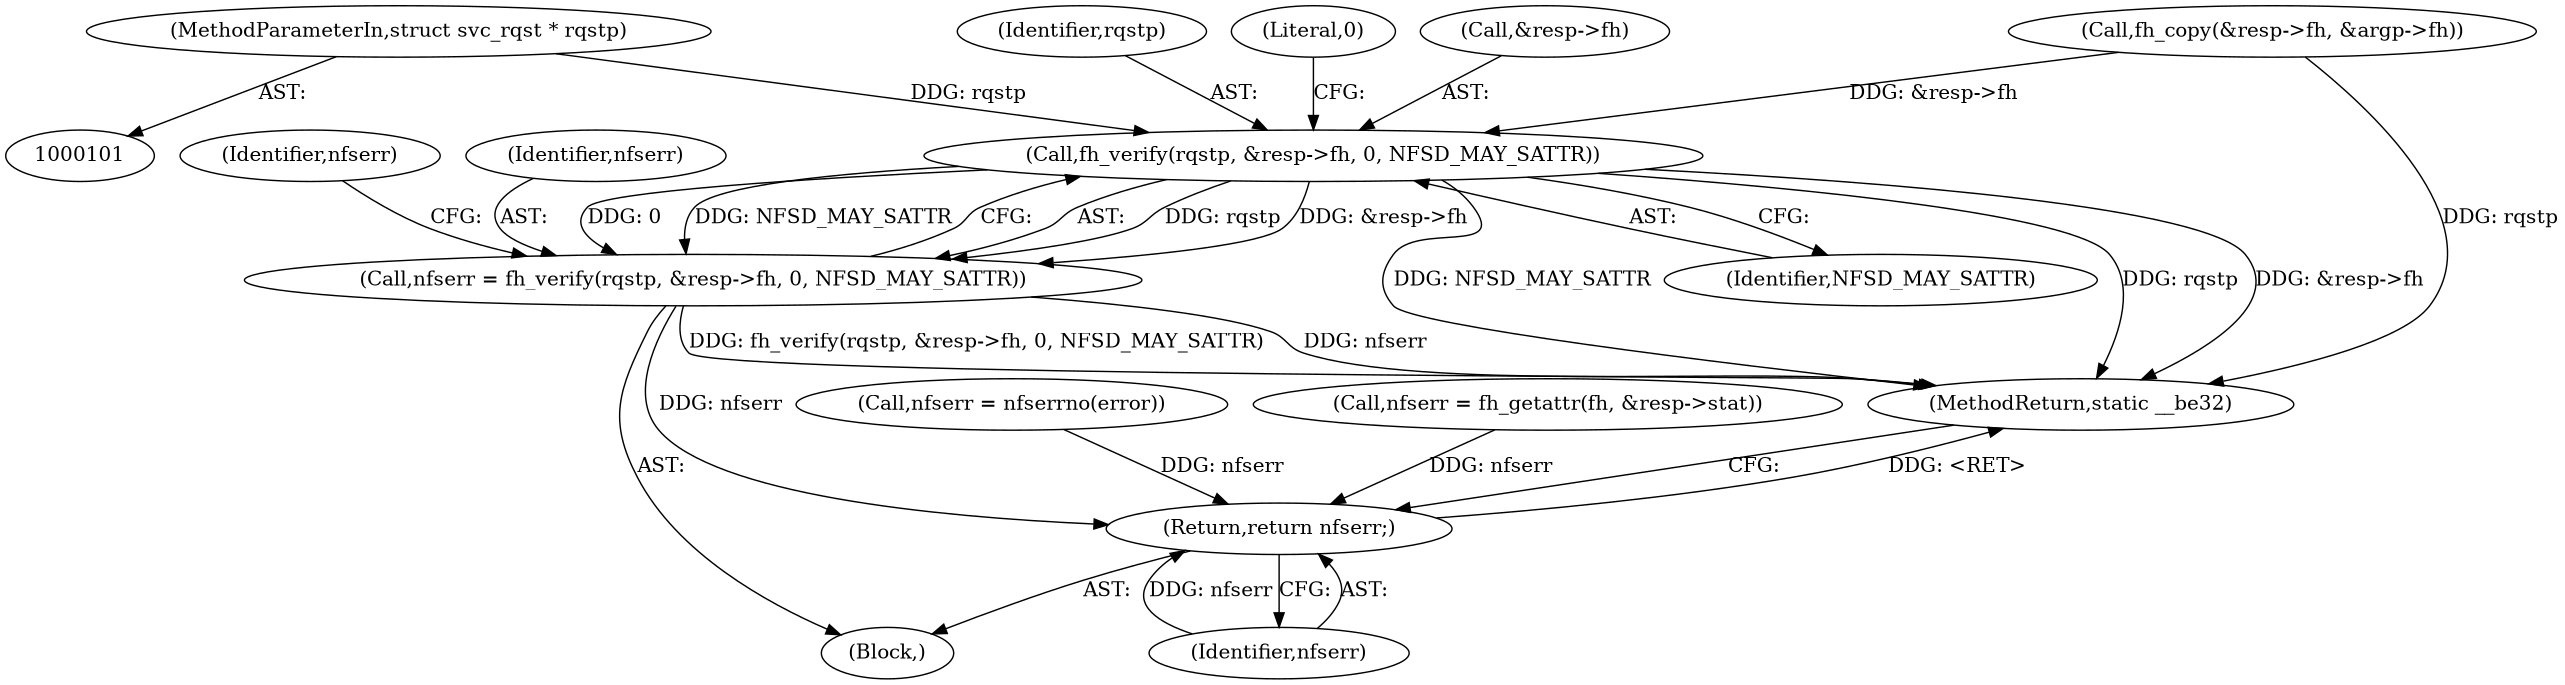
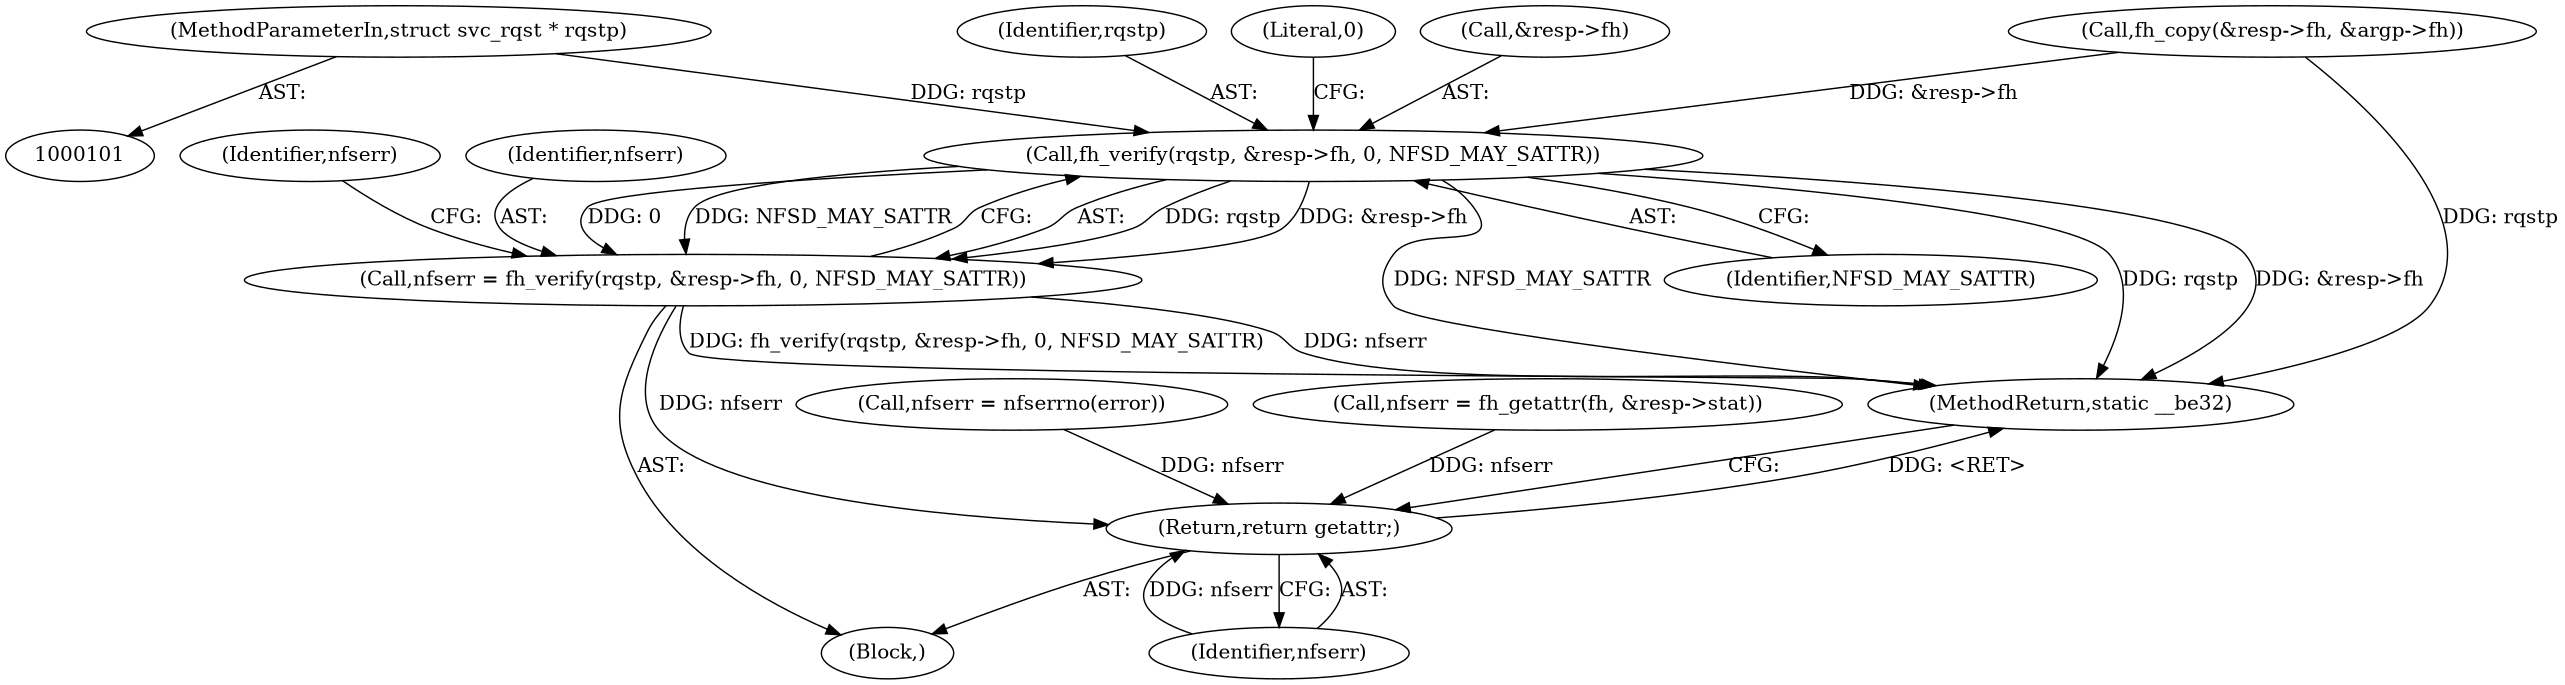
node "(Return,return nfserr;)": label "(Return,return nfserr;)" -> "(Return,return getattr;)"
